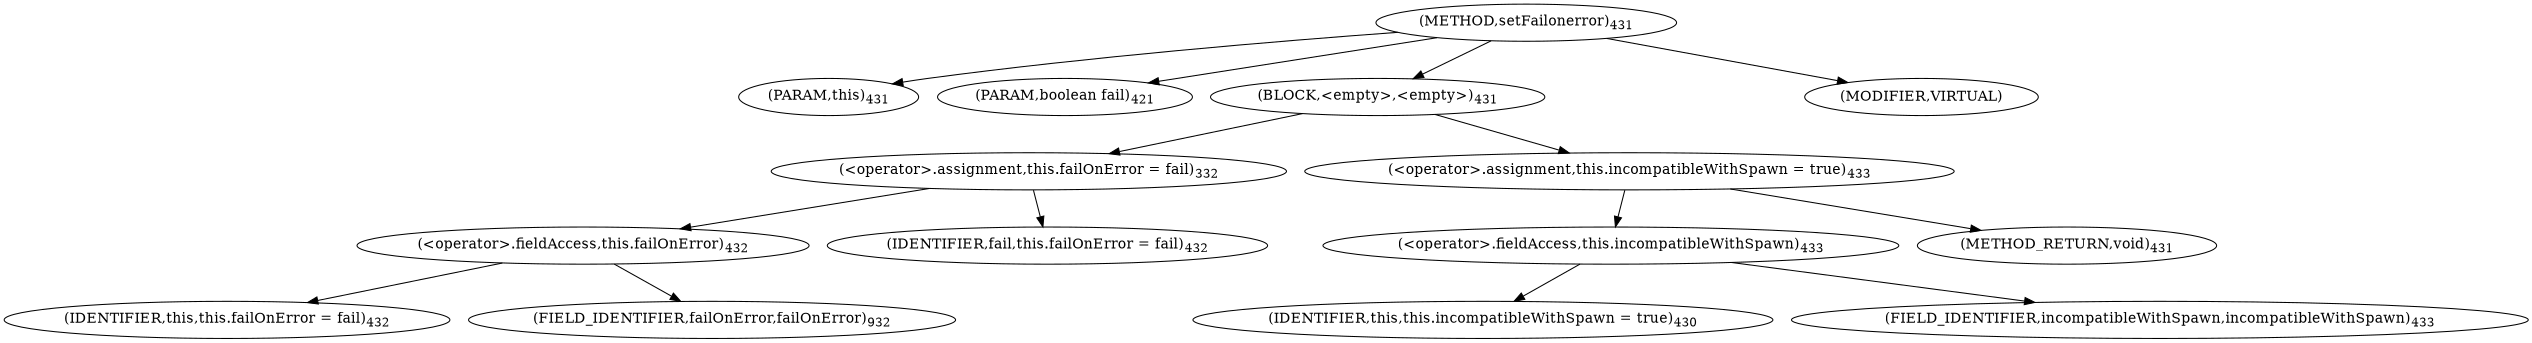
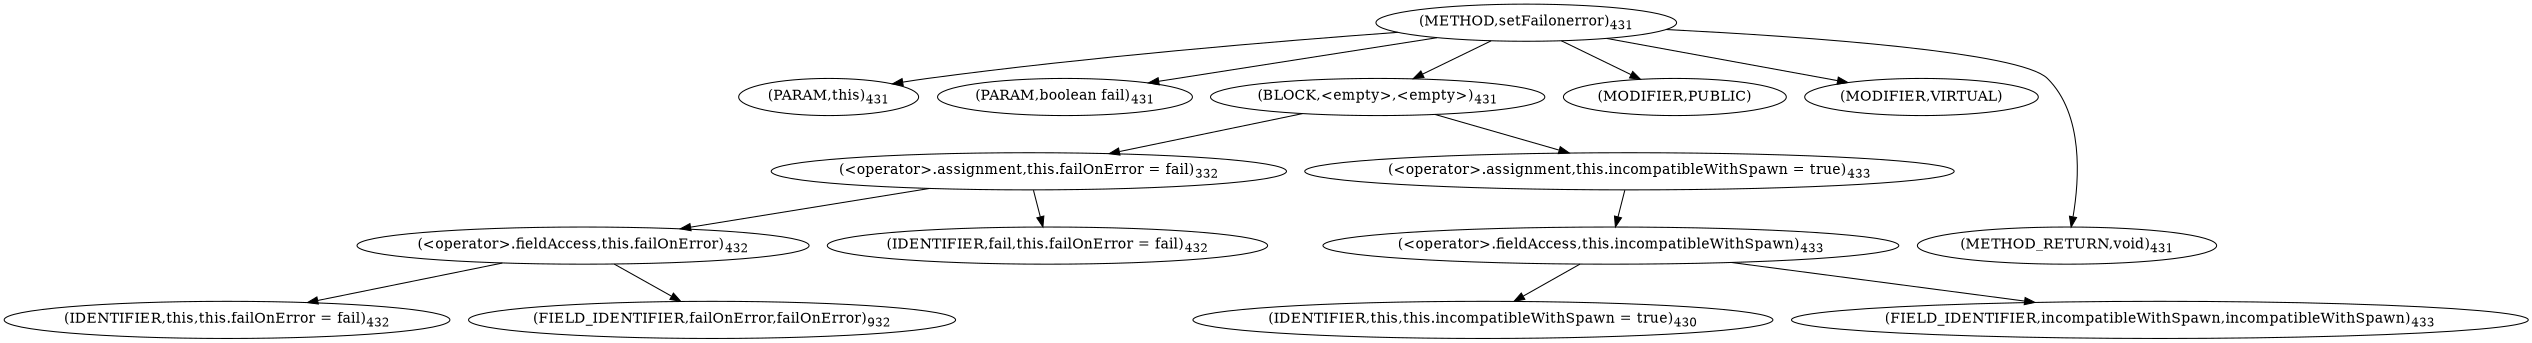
node "(PARAM,boolean fail)": text "421" -> "431"
node "(MODIFIER,PUBLIC)": added
edge "(<operator>.assignment,this.incompatibleWithSpawn = true)" -> "(METHOD_RETURN,void)": now "(METHOD,setFailonerror)" -> "(METHOD_RETURN,void)"
